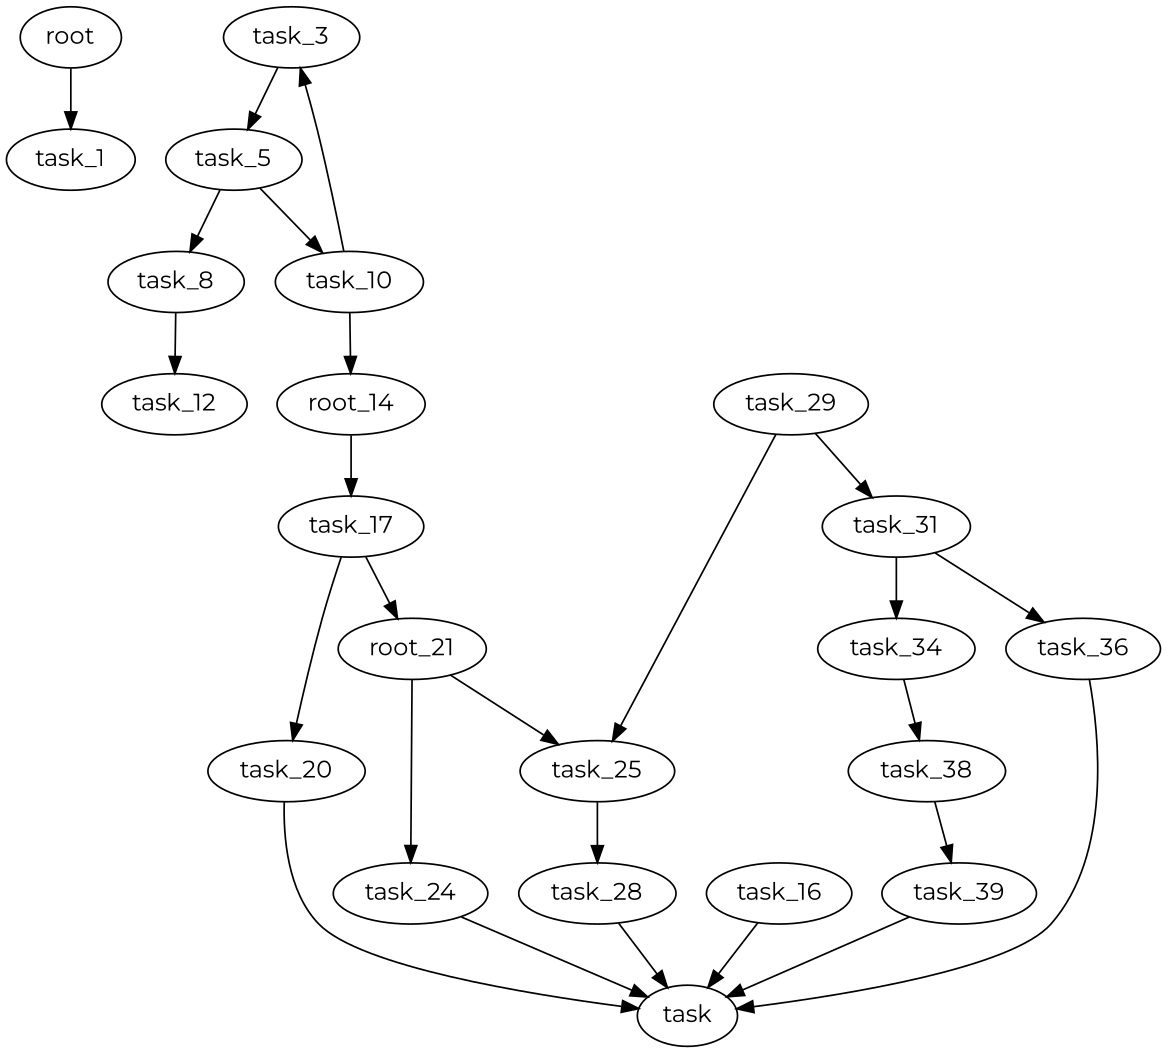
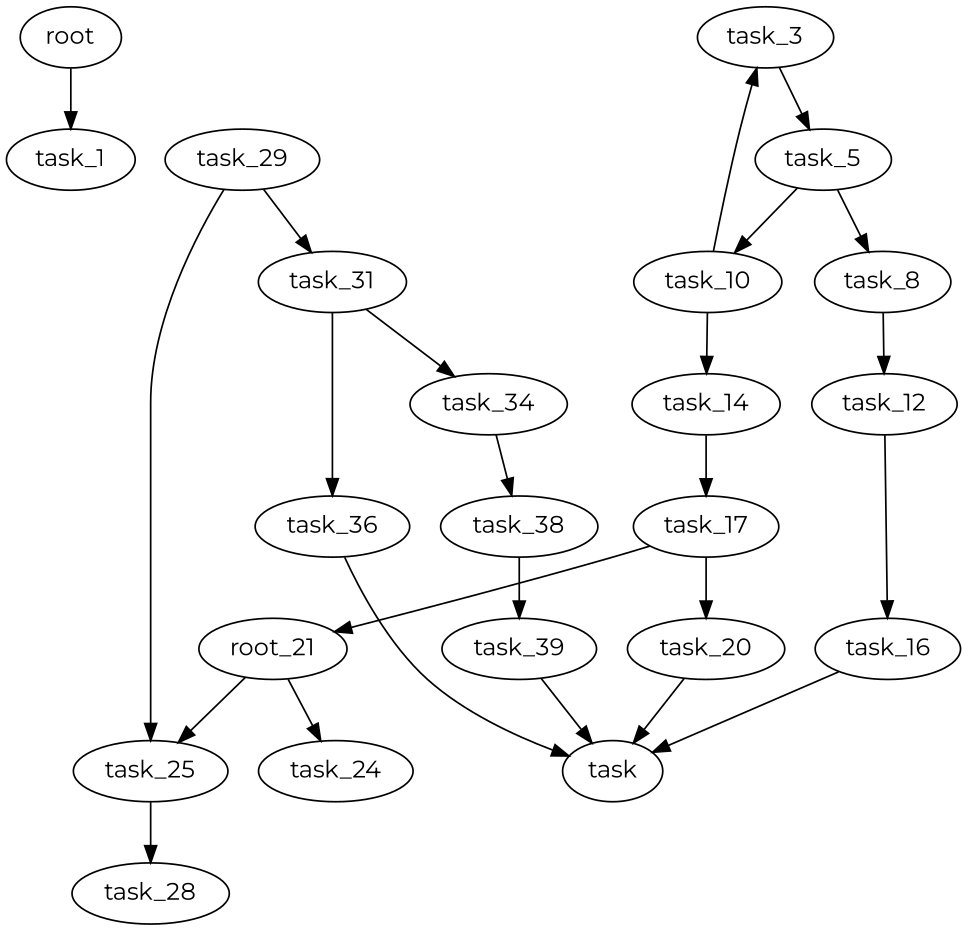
node "root_14": label "root_14" -> "task_14"
edge "task_12" -> "task_16": added
edge "task_28" -> "task": removed
edge "task_24" -> "task": removed
